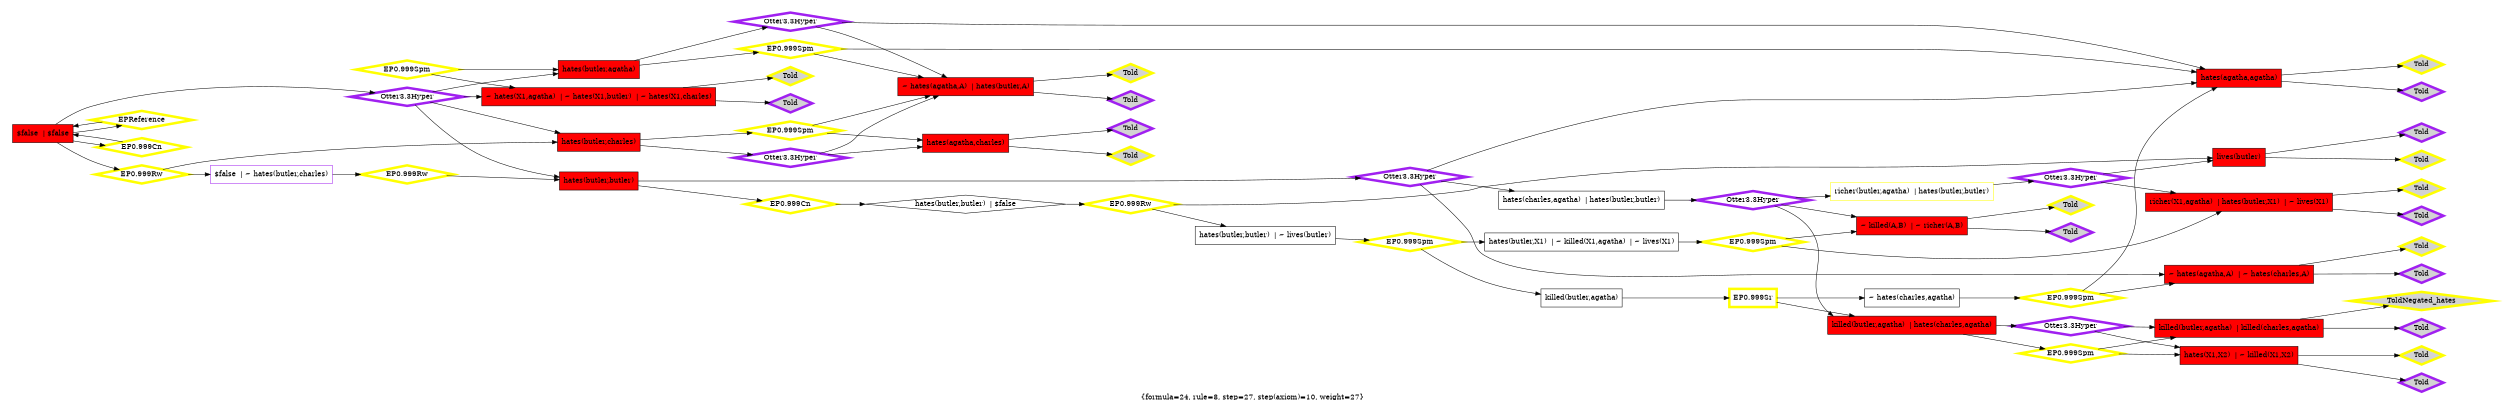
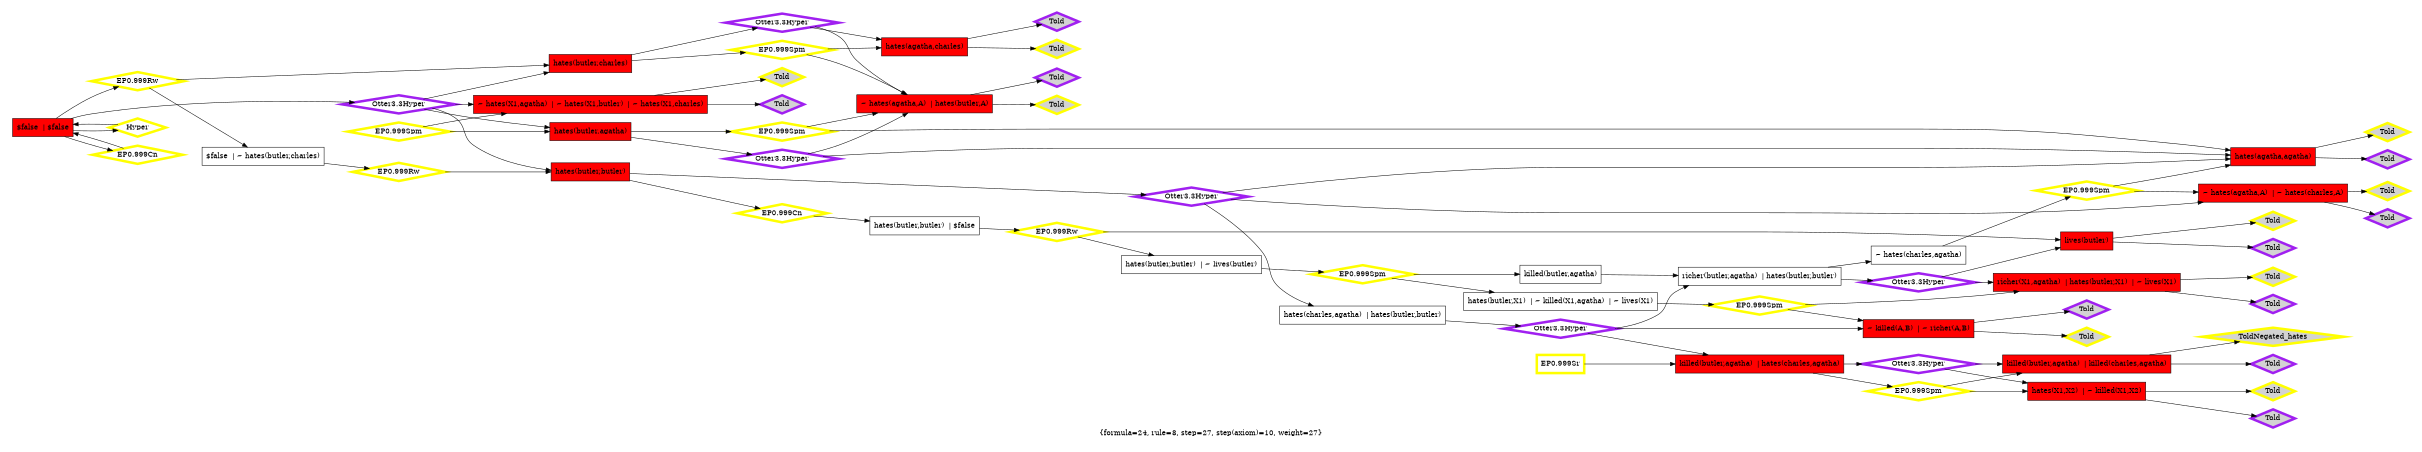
node "EPReference": label "EPReference" -> "Hyper"
node "$false  | ~ hates(butler,charles)": color purple -> black
node "richer(butler,agatha)  | hates(butler,butler)": color yellow -> black
node "hates(butler,butler)  | $false": shape diamond -> box
edge "killed(butler,agatha)" -> "EP0.999Sr": now "killed(butler,agatha)" -> "richer(butler,agatha)  | hates(butler,butler)"
edge "EP0.999Sr" -> "~ hates(charles,agatha)": now "richer(butler,agatha)  | hates(butler,butler)" -> "~ hates(charles,agatha)"
